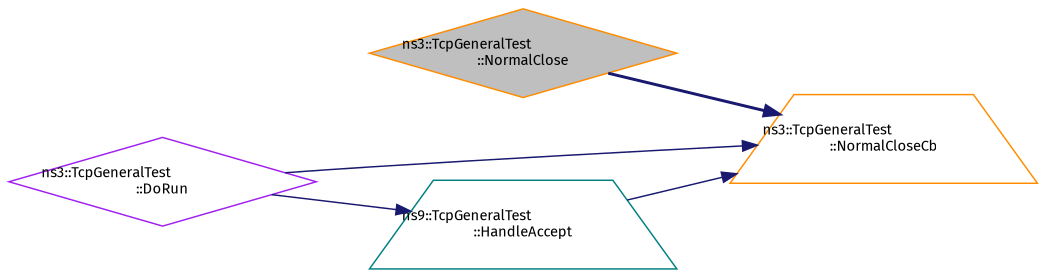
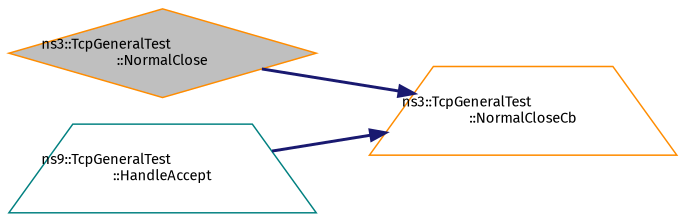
node "ns3::TcpGeneralTest ::DoRun": removed
edge "ns9::TcpGeneralTest ::HandleAccept" -> "ns3::TcpGeneralTest ::NormalCloseCb": style solid -> bold
